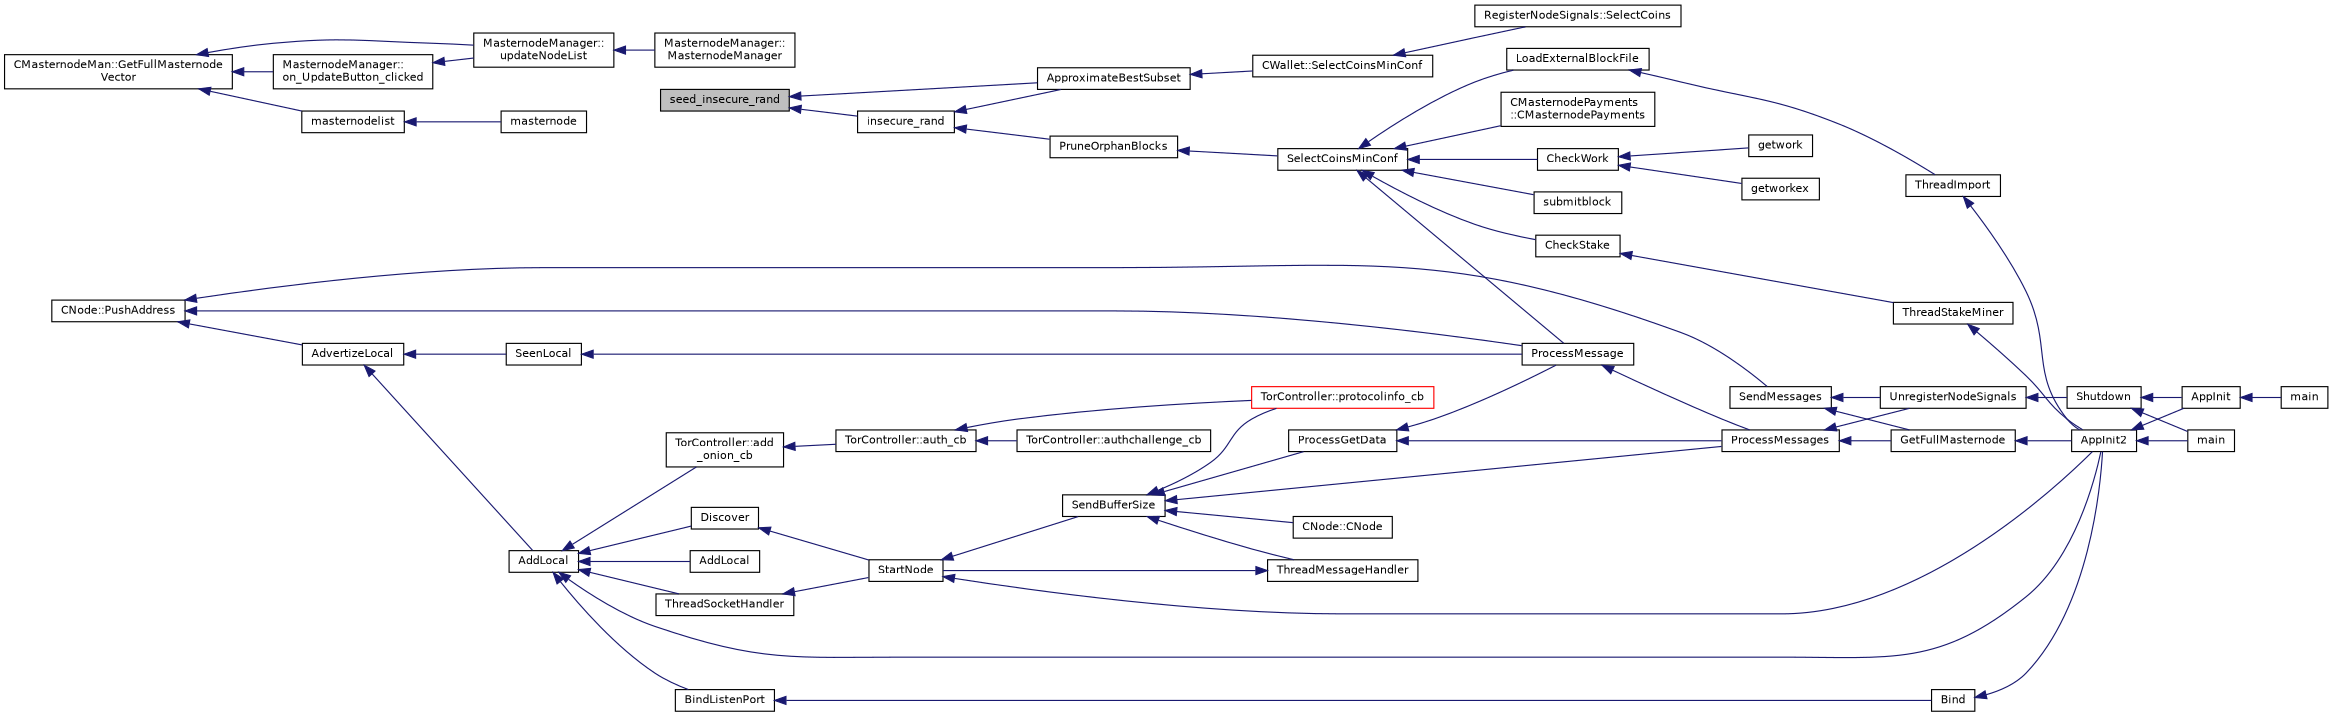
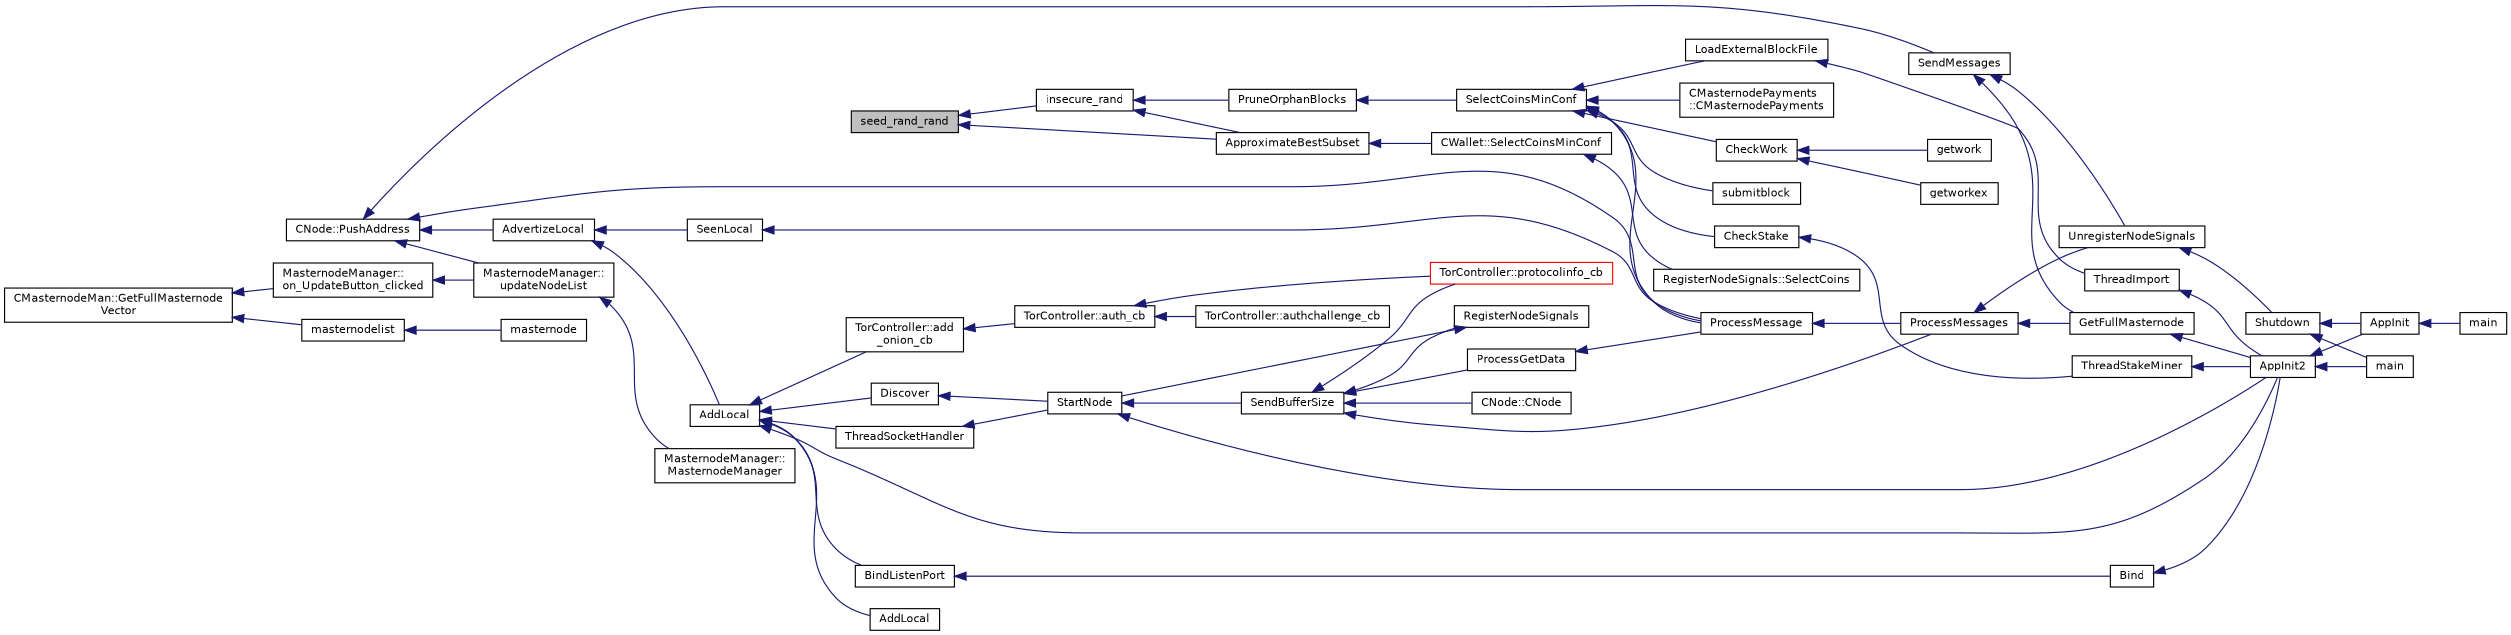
edge "MasternodeManager:: updateNodeList" -> "CMasternodeMan::GetFullMasternode Vector": now "MasternodeManager:: updateNodeList" -> "CNode::PushAddress"
node "seed_insecure_rand": label "seed_insecure_rand" -> "seed_rand_rand"
edge "ProcessMessages" -> "ProcessGetData": removed
node "ThreadMessageHandler": label "ThreadMessageHandler" -> "RegisterNodeSignals"
